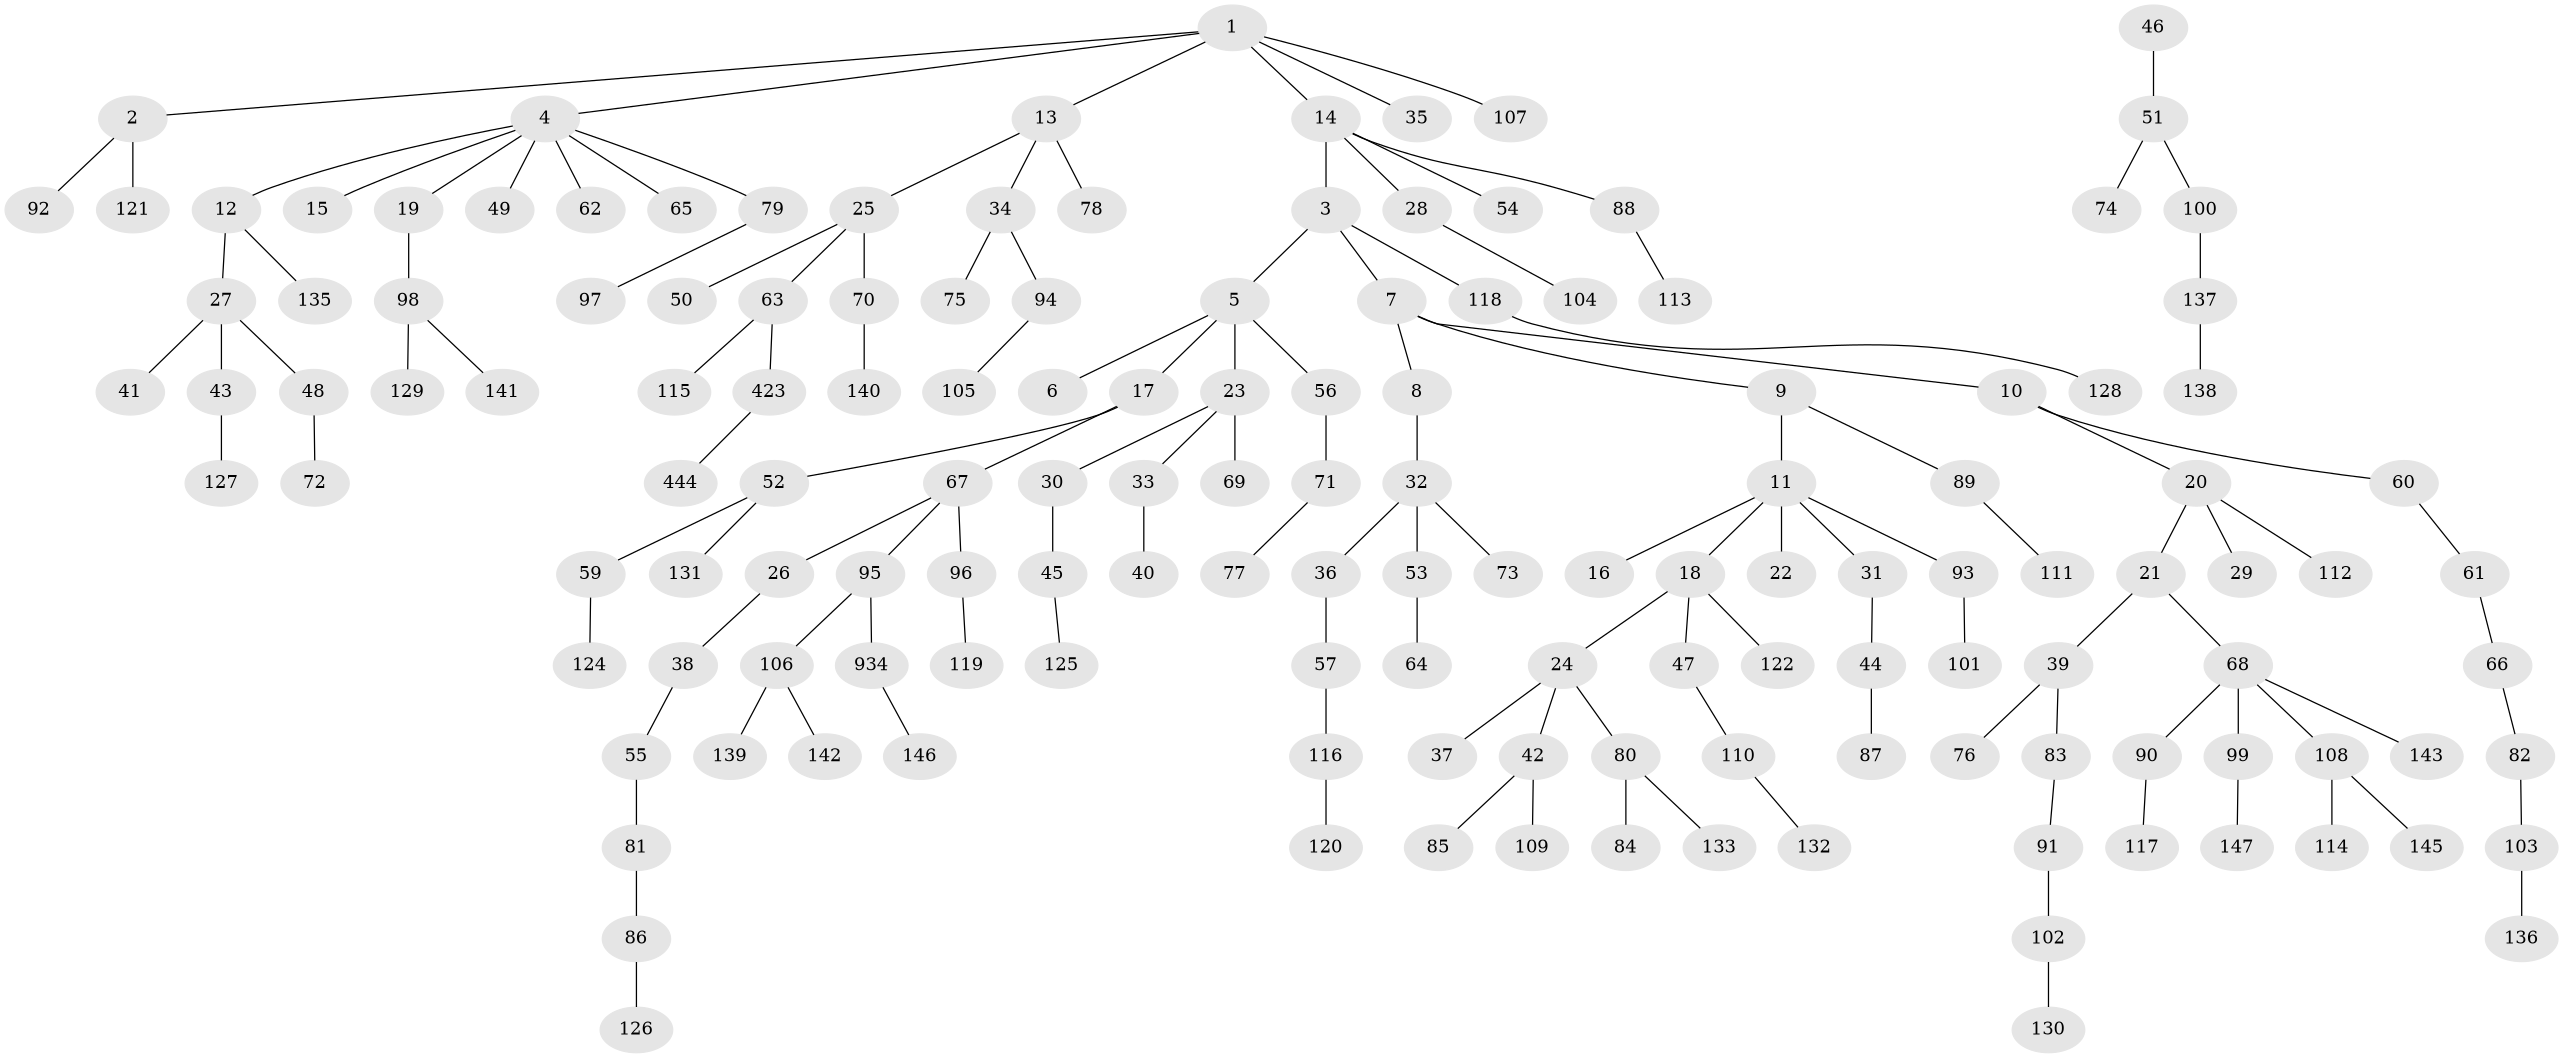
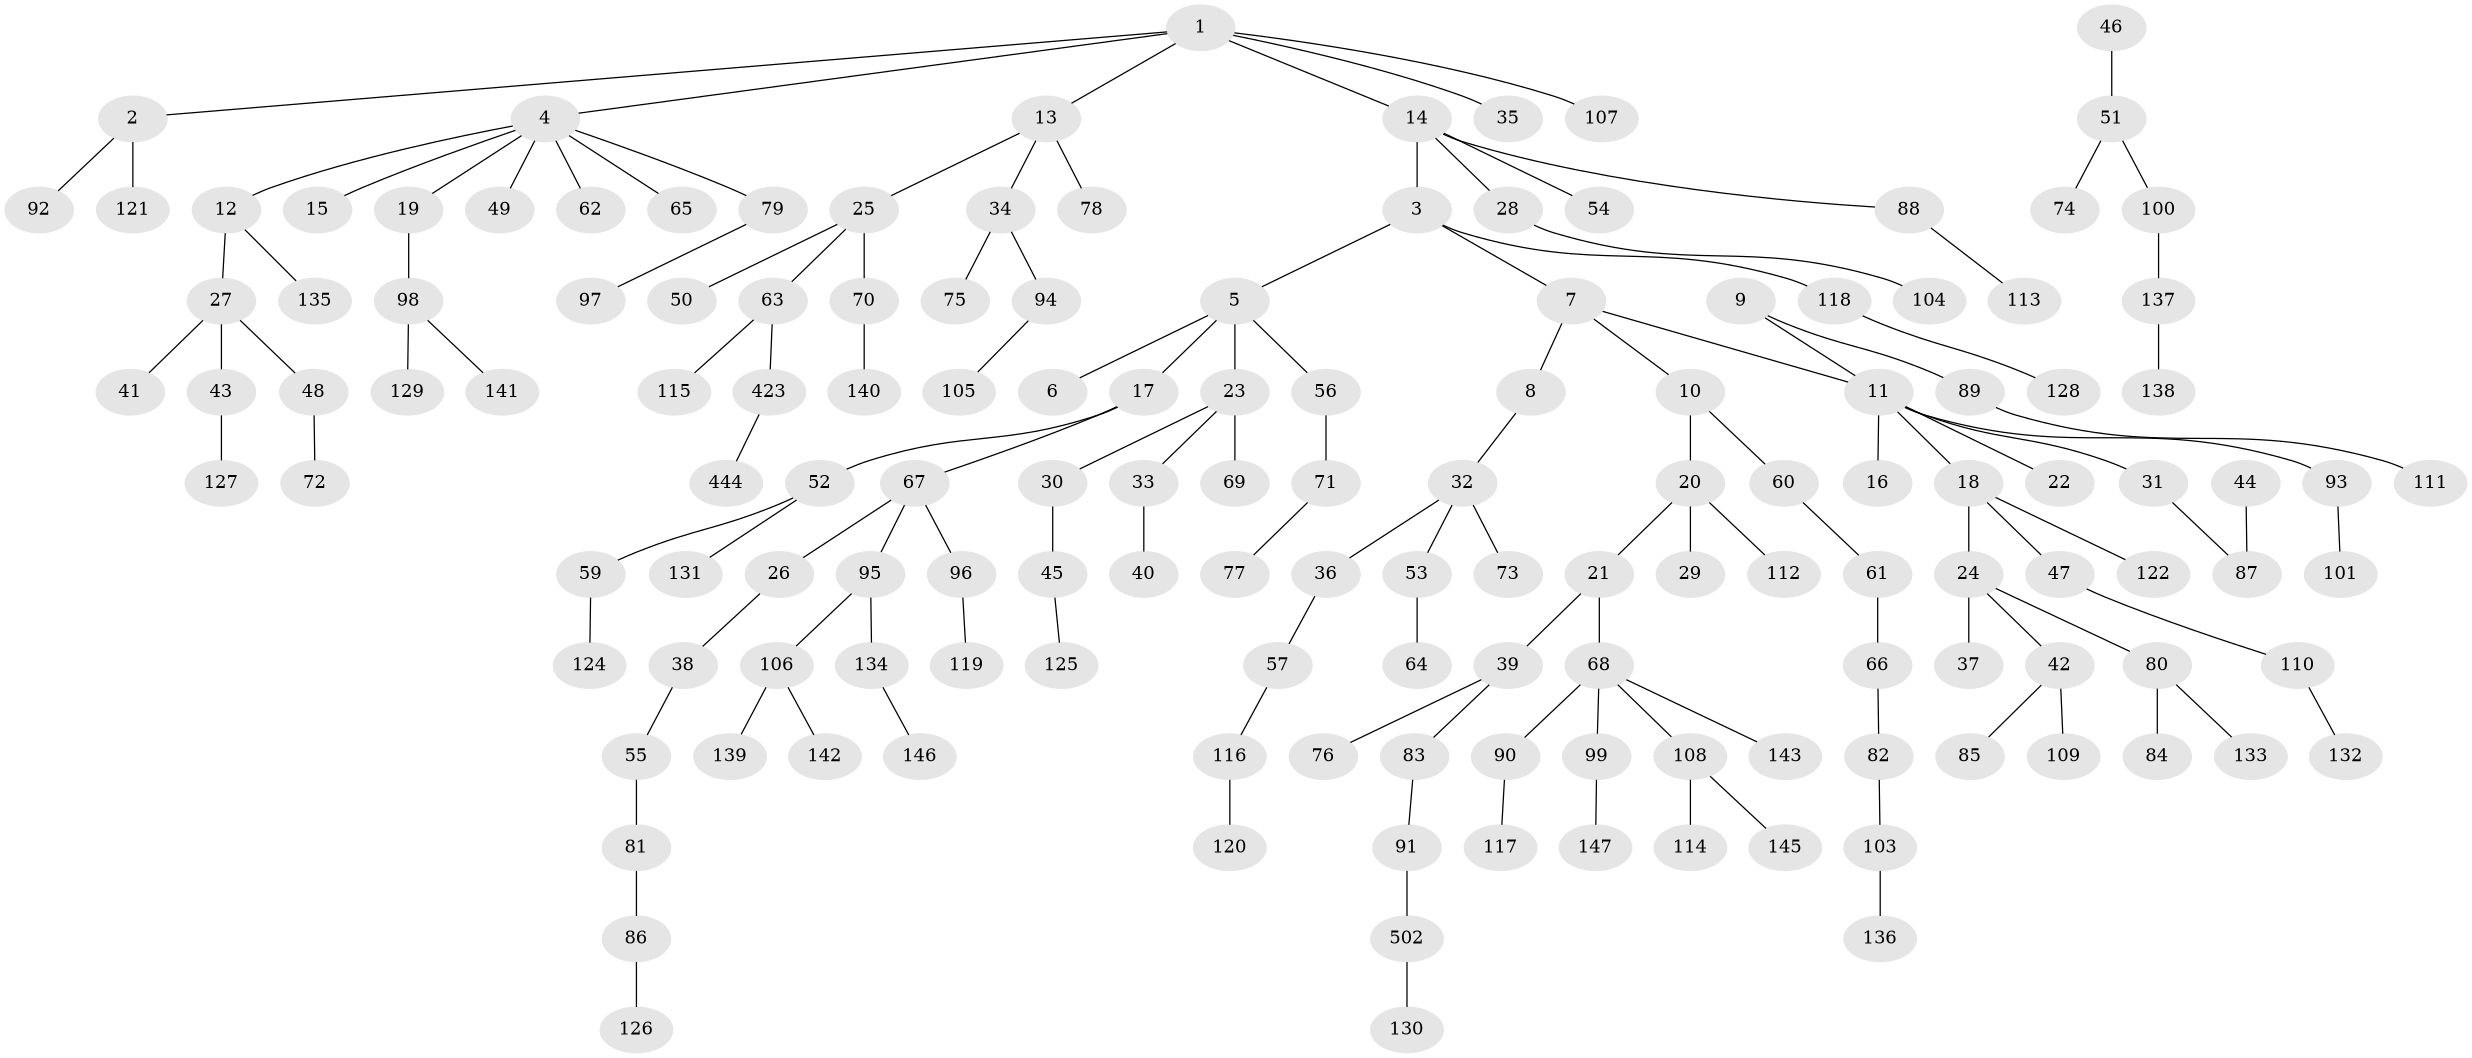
edge "7" -- "9": now "7" -- "11"
edge "31" -- "44": now "31" -- "87"
node "934": label "934" -> "134"
node "102": label "102" -> "502"
